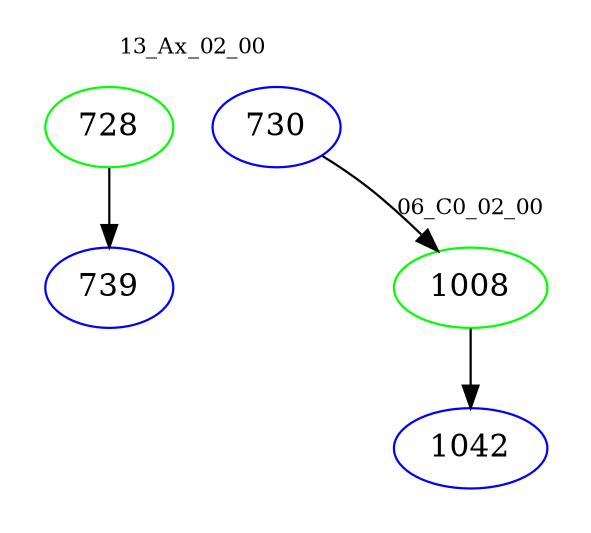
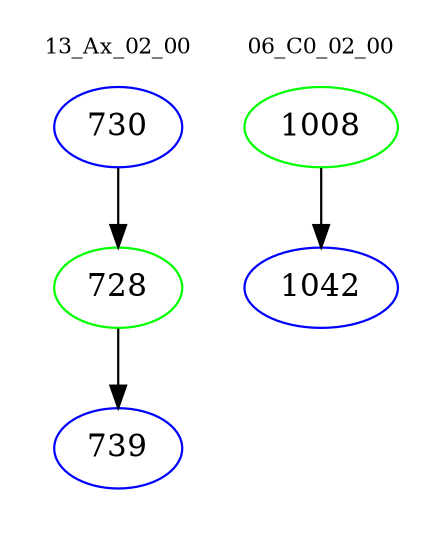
edge "730" -> "1008": now "730" -> "728"
